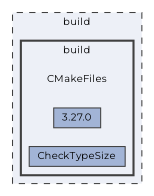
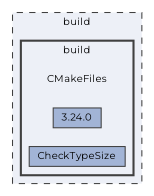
node "3.27.0": label "3.27.0" -> "3.24.0"
